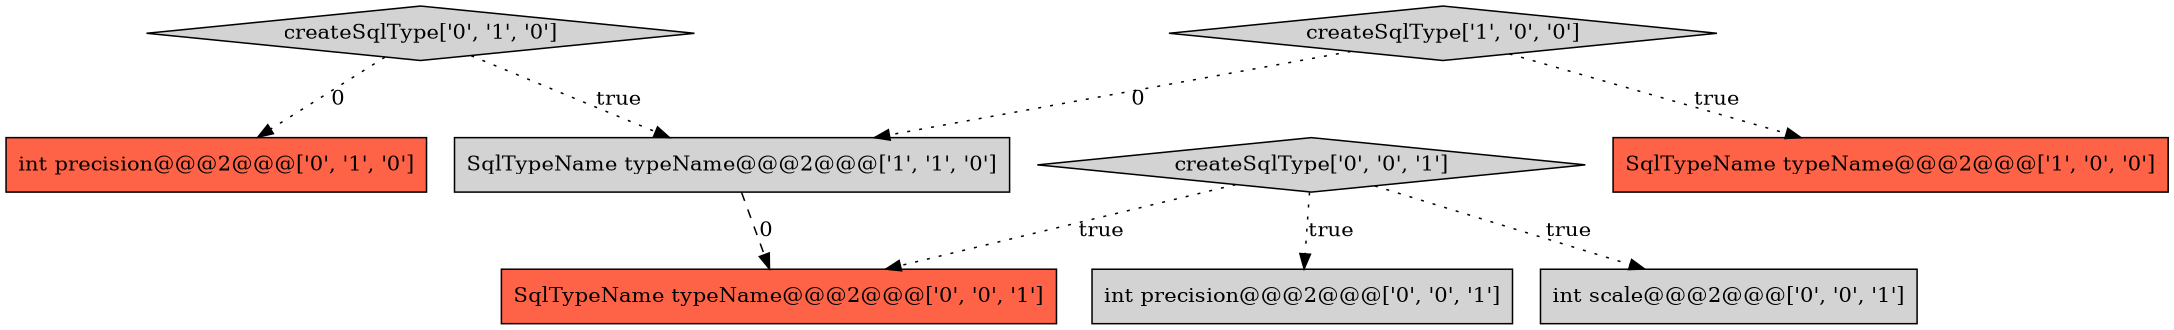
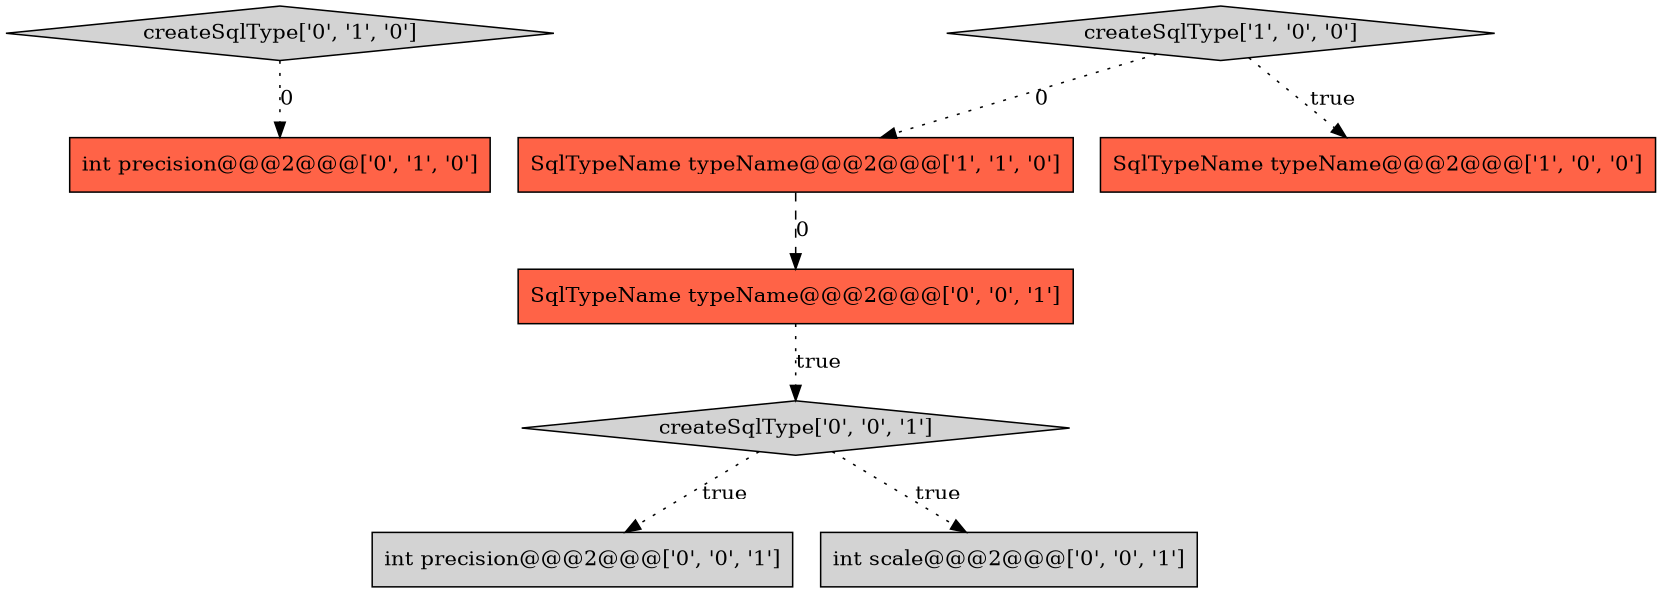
edge "createSqlType['0', '1', '0']" -> "SqlTypeName typeName@@@2@@@['1', '1', '0']": removed, label "true"
node "SqlTypeName typeName@@@2@@@['1', '1', '0']": fillcolor lightgray -> tomato
edge "createSqlType['0', '0', '1']" -> "SqlTypeName typeName@@@2@@@['0', '0', '1']": reversed
